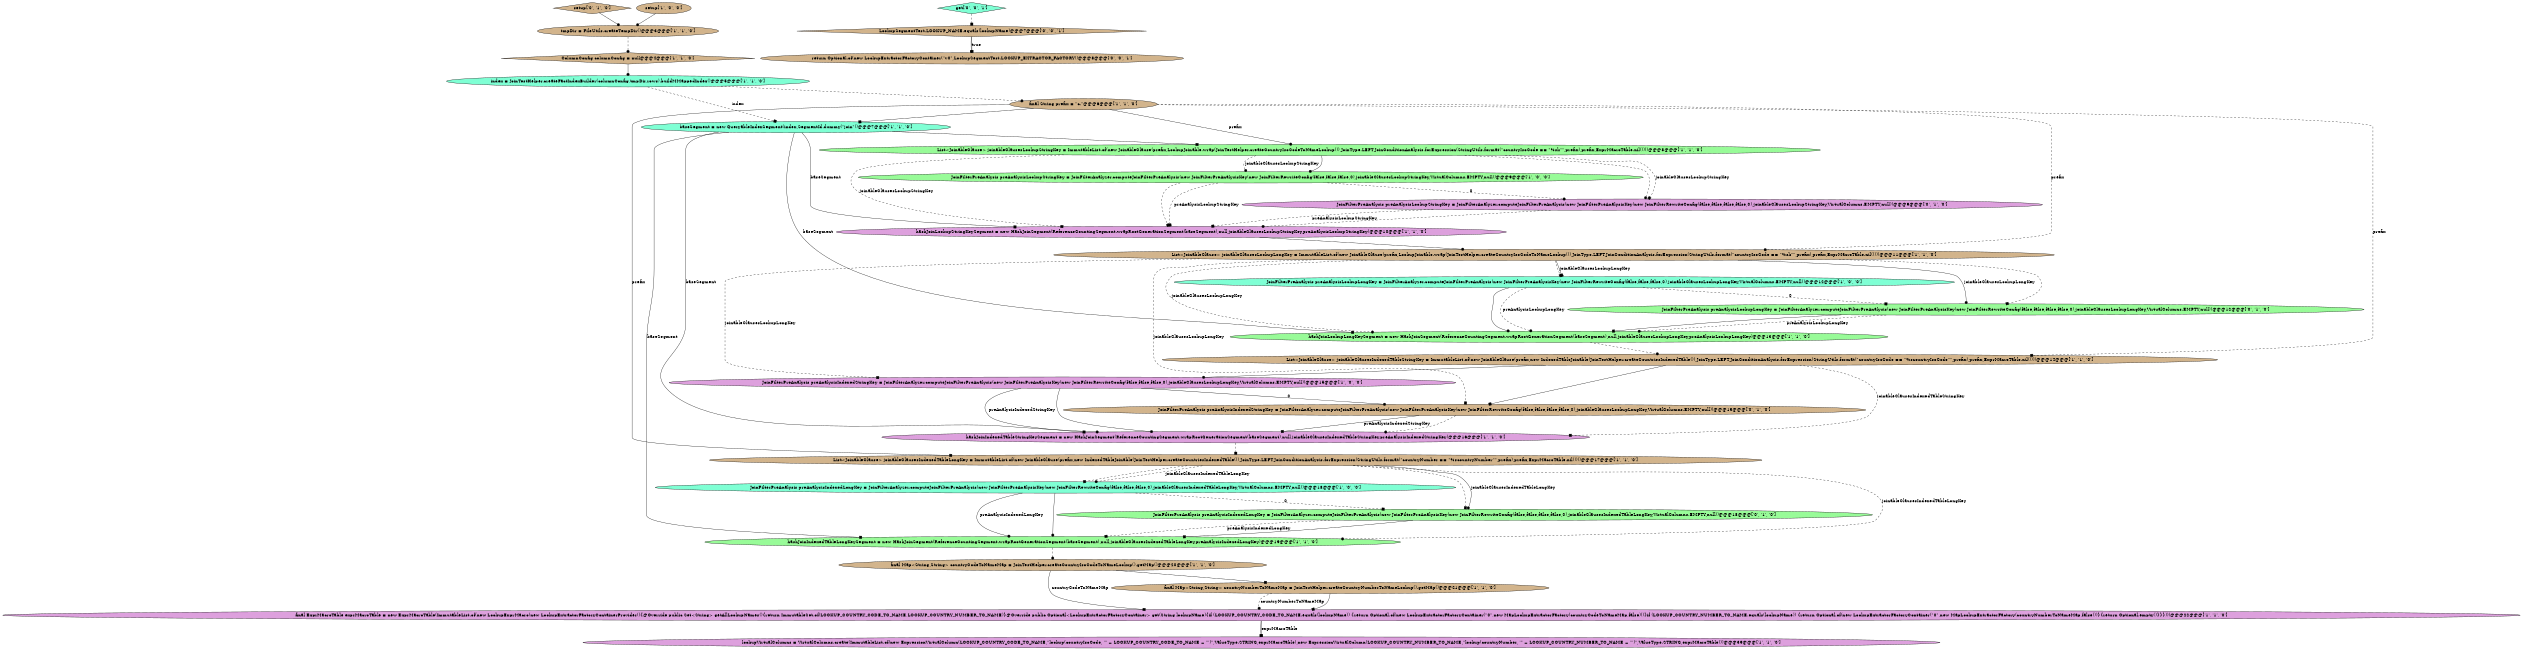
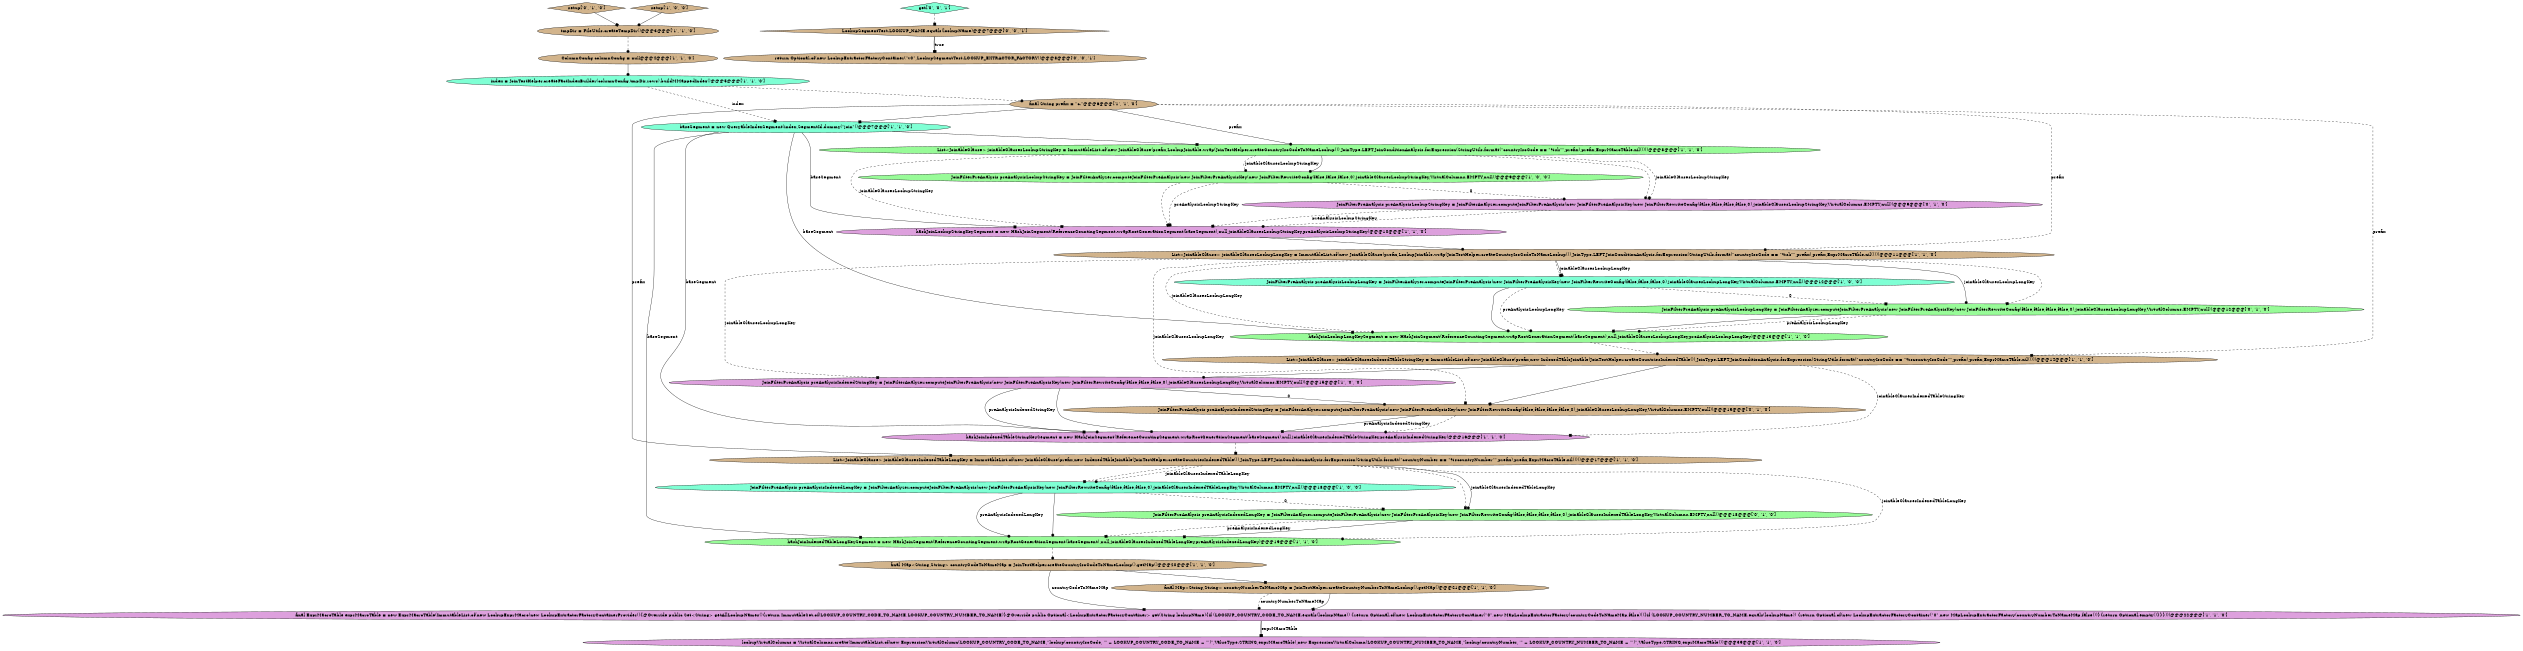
node "setup['1', '0', '0']": shape ellipse -> diamond
edge "setup['0', '1', '0']" -> "tmpDir = FileUtils.createTempDir()@@@3@@@['1', '1', '0']": arrowhead dot -> box
node "ColumnConfig columnConfig = null@@@4@@@['1', '1', '0']": shape diamond -> ellipse
